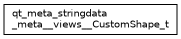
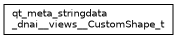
node "qt_meta_stringdata _meta__views__CustomShape_t": label "qt_meta_stringdata _meta__views__CustomShape_t" -> "qt_meta_stringdata _dnai__views__CustomShape_t"
